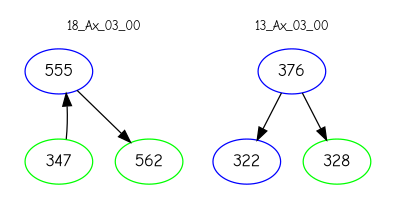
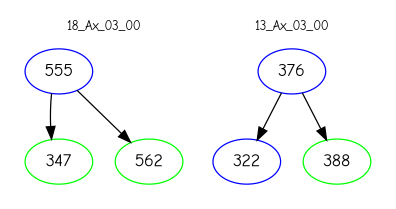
edge "347" -> "555": reversed
node "328": label "328" -> "388"
